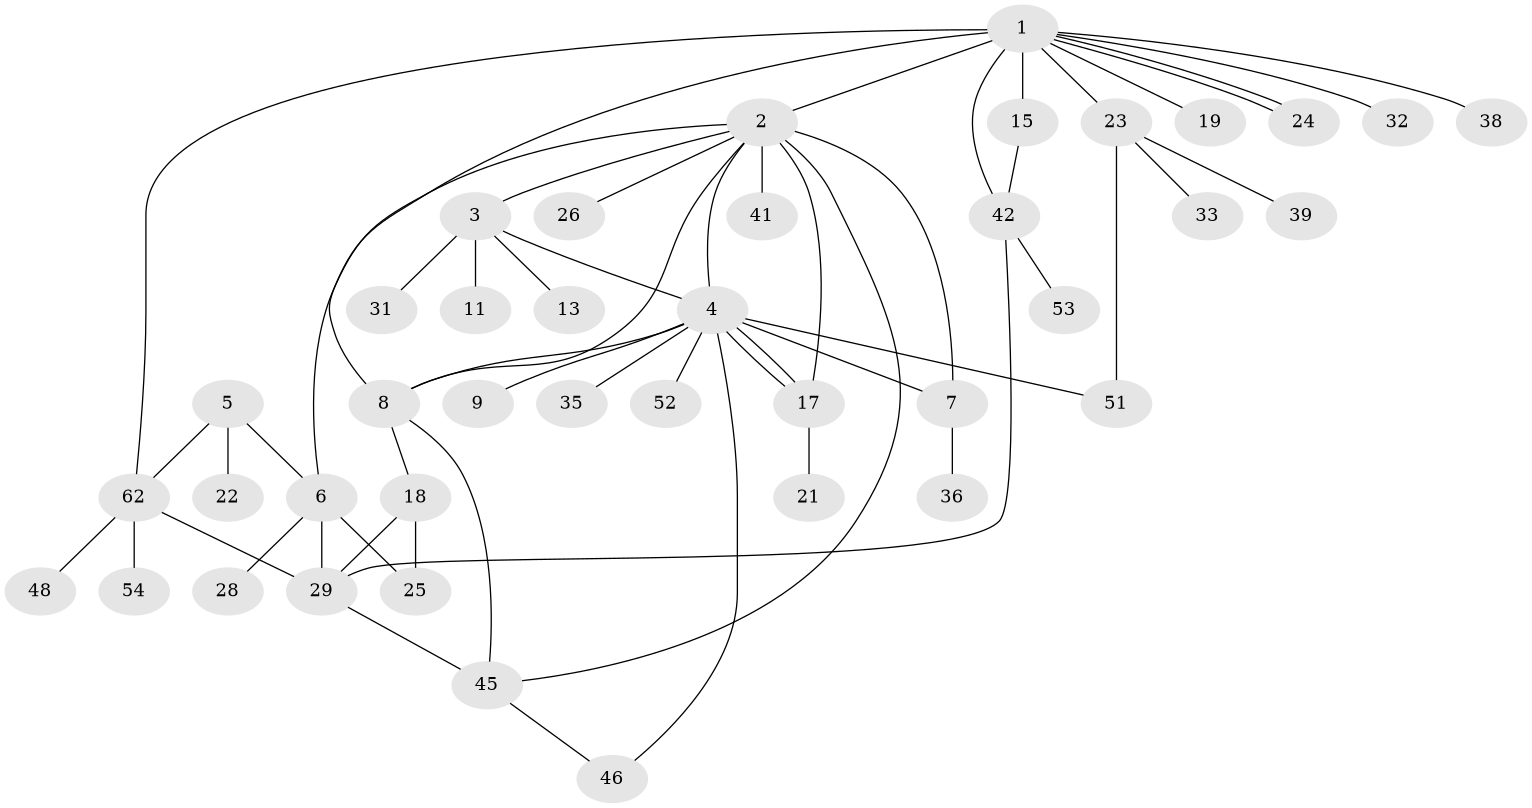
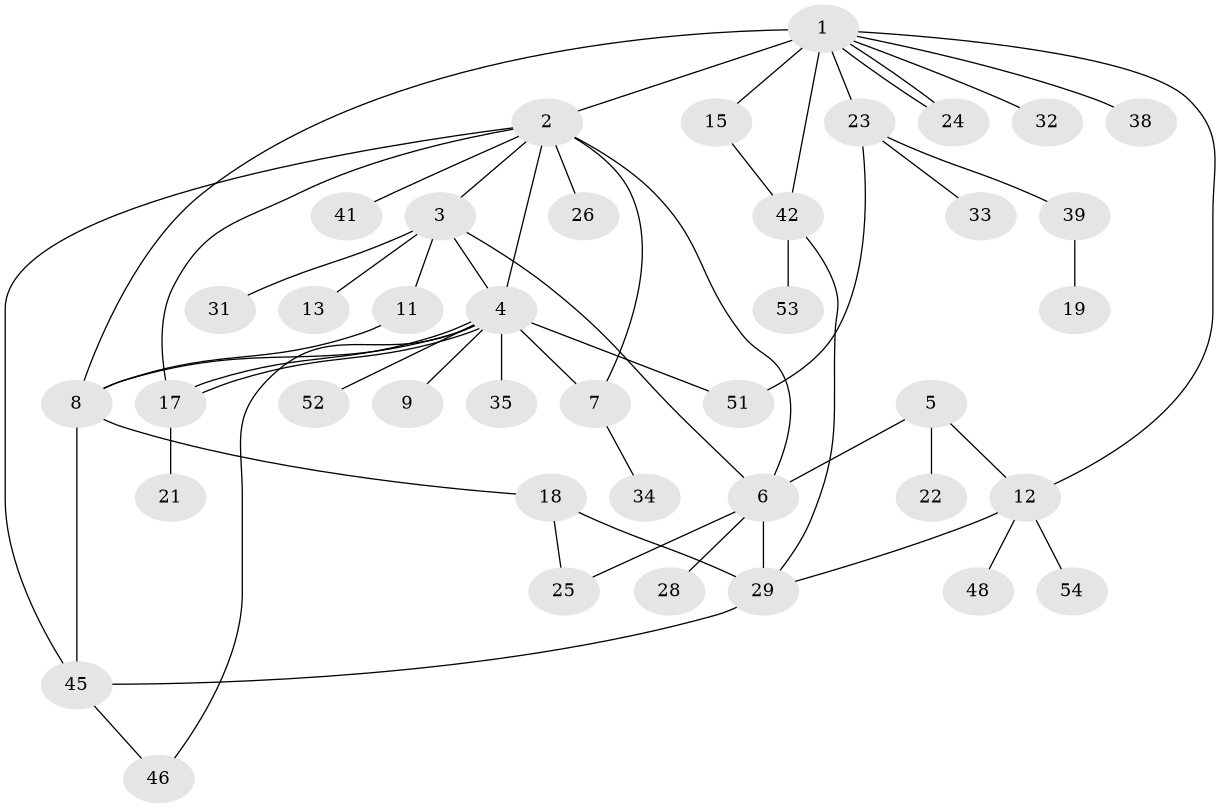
edge "1" -- "19": now "39" -- "19"
edge "2" -- "8": now "11" -- "8"
edge "3" -- "6": added
node "62": label "62" -> "12"
node "36": label "36" -> "34"
